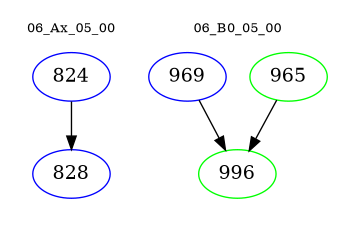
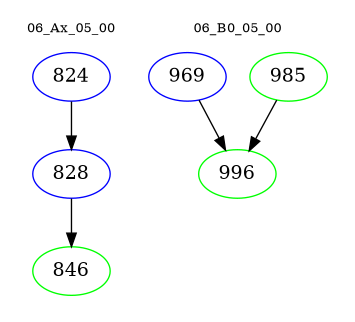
node "965": label "965" -> "985"
node "846": added
